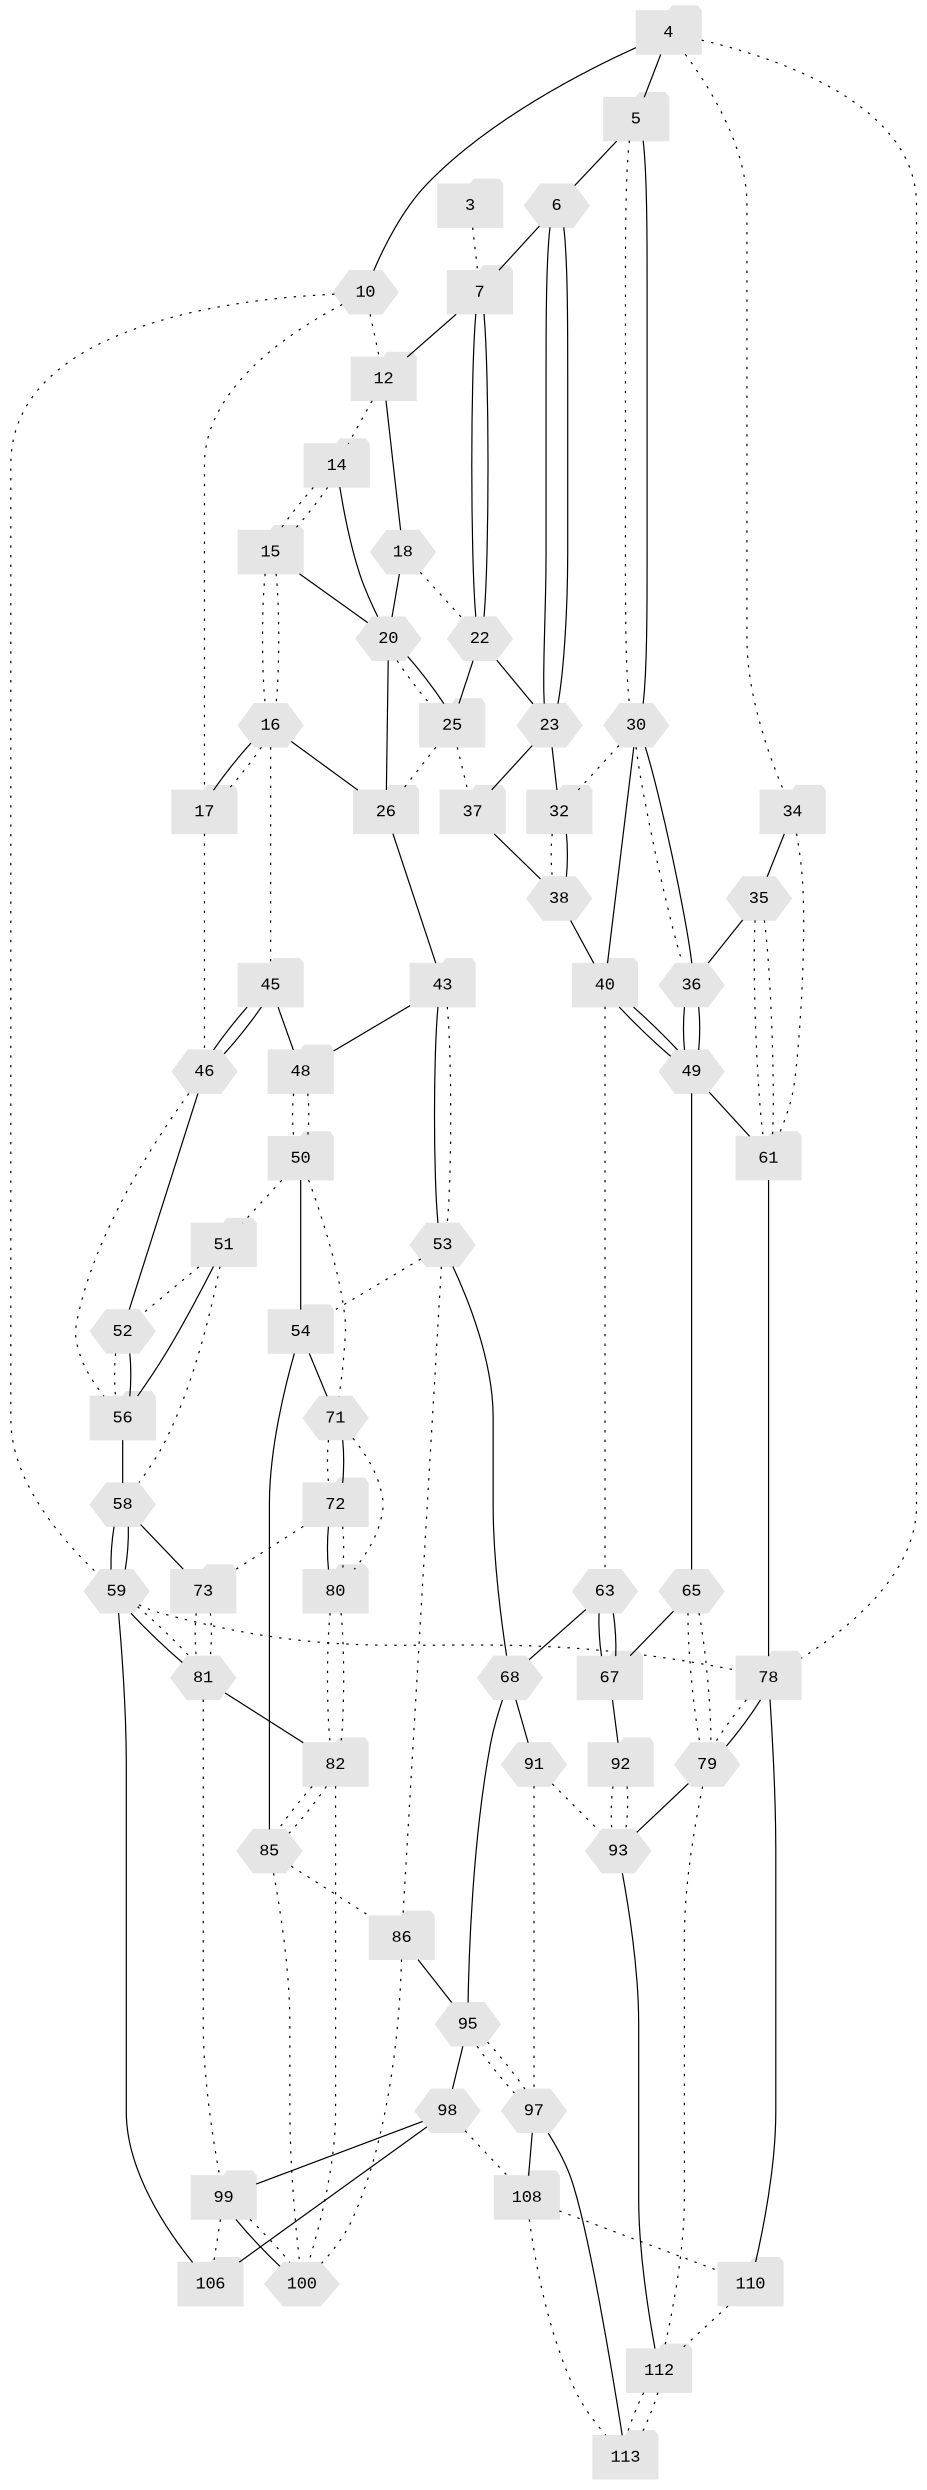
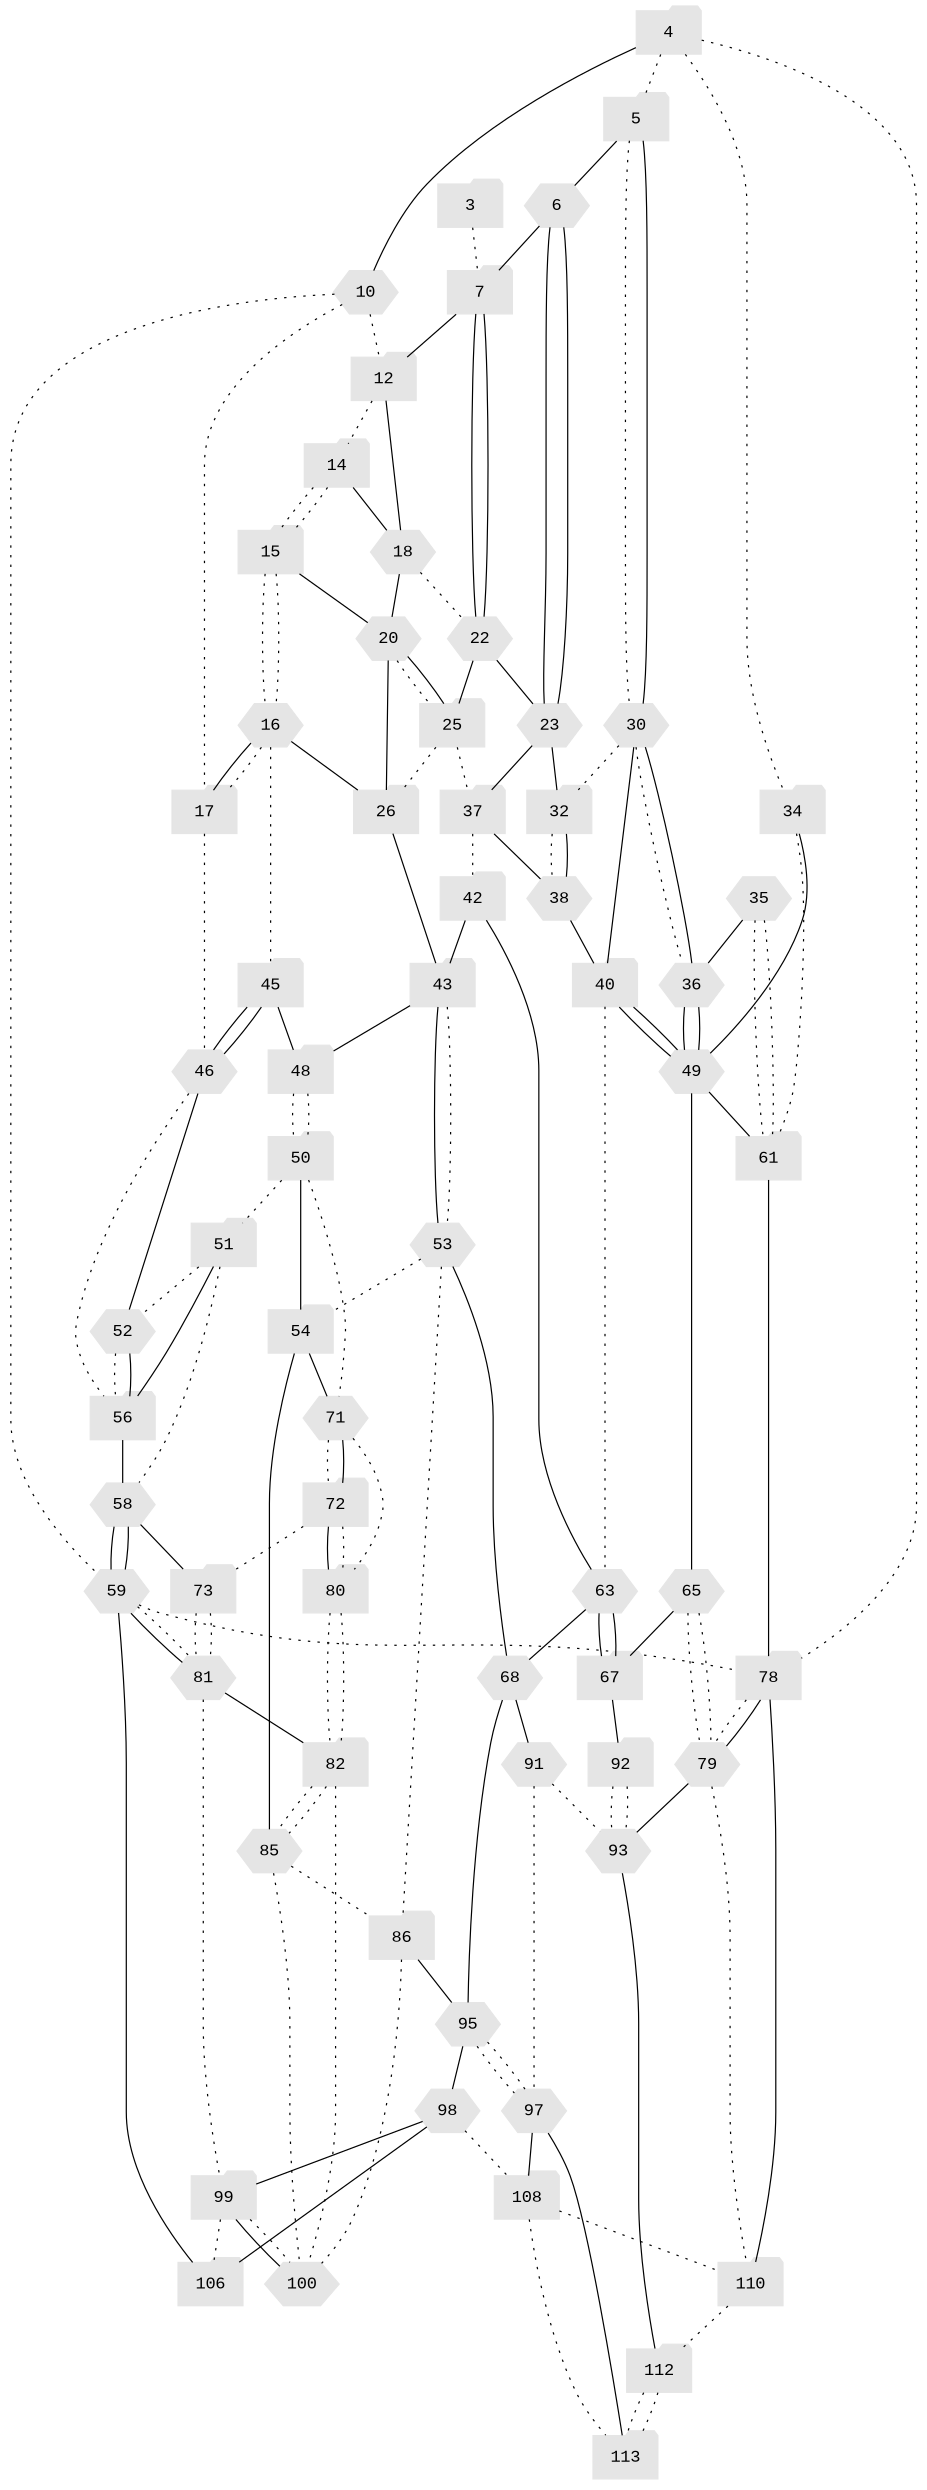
edge "4" -- "5": style solid -> dotted
edge "14" -- "20": now "14" -- "18"
edge "34" -- "35": now "34" -- "49"
node "42": added
edge "79" -- "112": now "79" -- "110"
